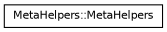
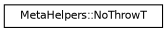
node "MetaHelpers::MetaHelpers": label "MetaHelpers::MetaHelpers" -> "MetaHelpers::NoThrowT"
